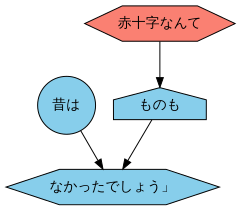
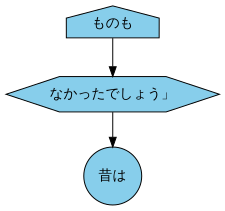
node "赤十字なんて": removed
edge "昔は" -> "なかったでしょう」": reversed
